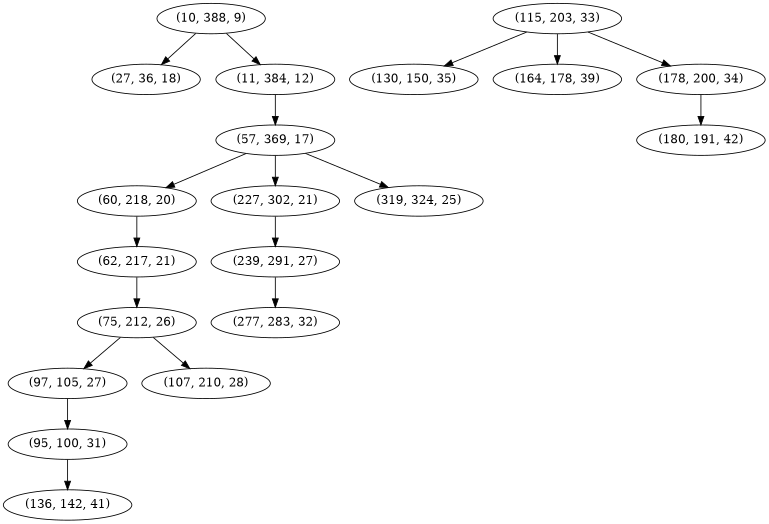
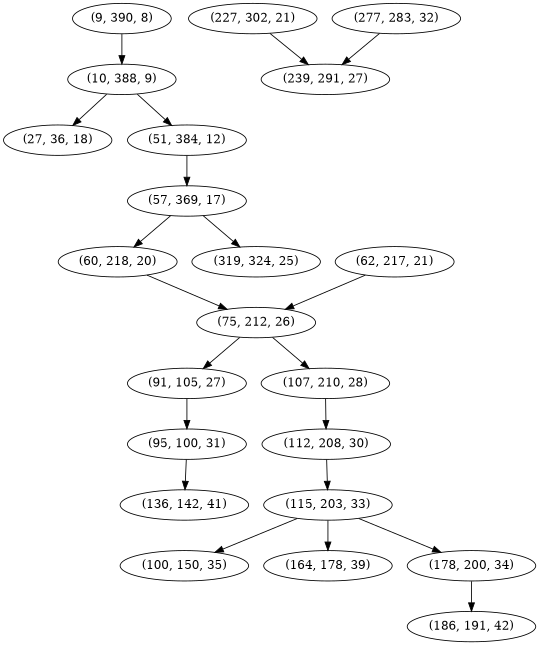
node "(9, 390, 8)": added
node "(11, 384, 12)": label "(11, 384, 12)" -> "(51, 384, 12)"
node "(130, 150, 35)": label "(130, 150, 35)" -> "(100, 150, 35)"
node "(180, 191, 42)": label "(180, 191, 42)" -> "(186, 191, 42)"
edge "(57, 369, 17)" -> "(227, 302, 21)": removed
edge "(60, 218, 20)" -> "(62, 217, 21)": now "(60, 218, 20)" -> "(75, 212, 26)"
edge "(239, 291, 27)" -> "(277, 283, 32)": reversed
node "(97, 105, 27)": label "(97, 105, 27)" -> "(91, 105, 27)"
node "(112, 208, 30)": added
